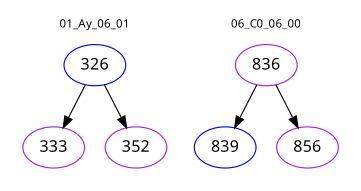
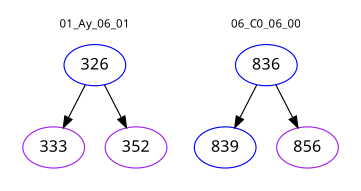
node "836": color purple -> blue
